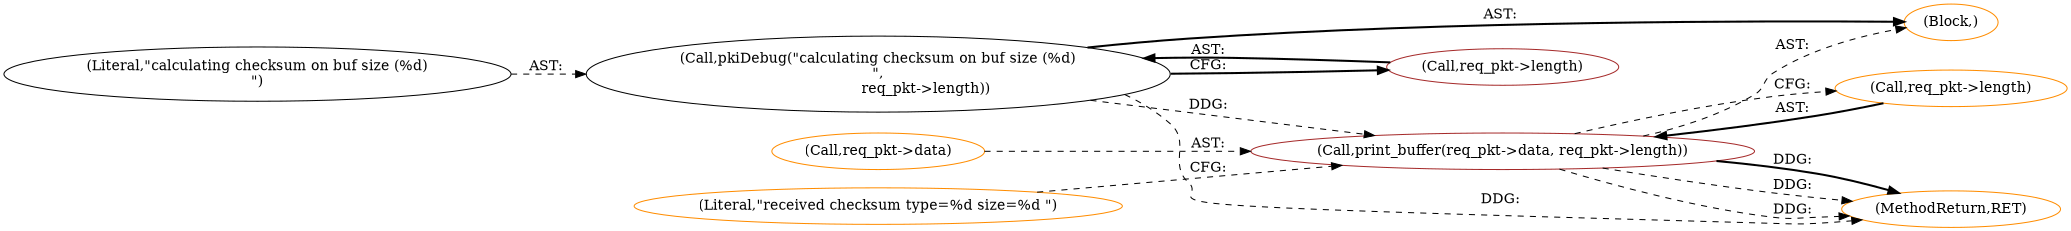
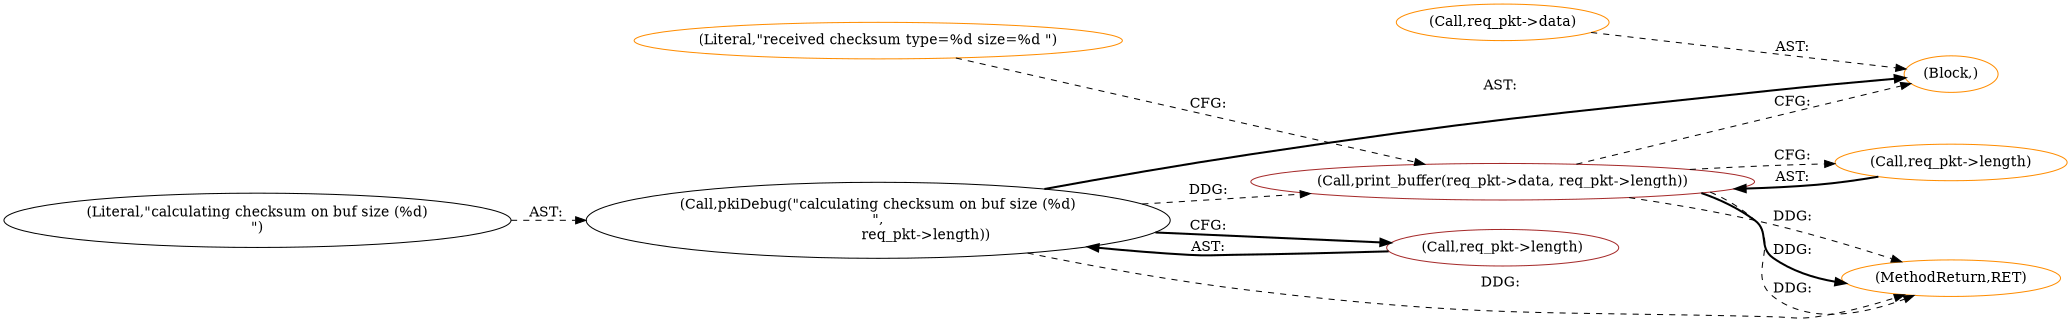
edge "(Call,print_buffer(req_pkt->data, req_pkt->length))" -> "(Block,)": label "AST: " -> "CFG: "
edge "(Call,req_pkt->data)" -> "(Call,print_buffer(req_pkt->data, req_pkt->length))": now "(Call,req_pkt->data)" -> "(Block,)"
